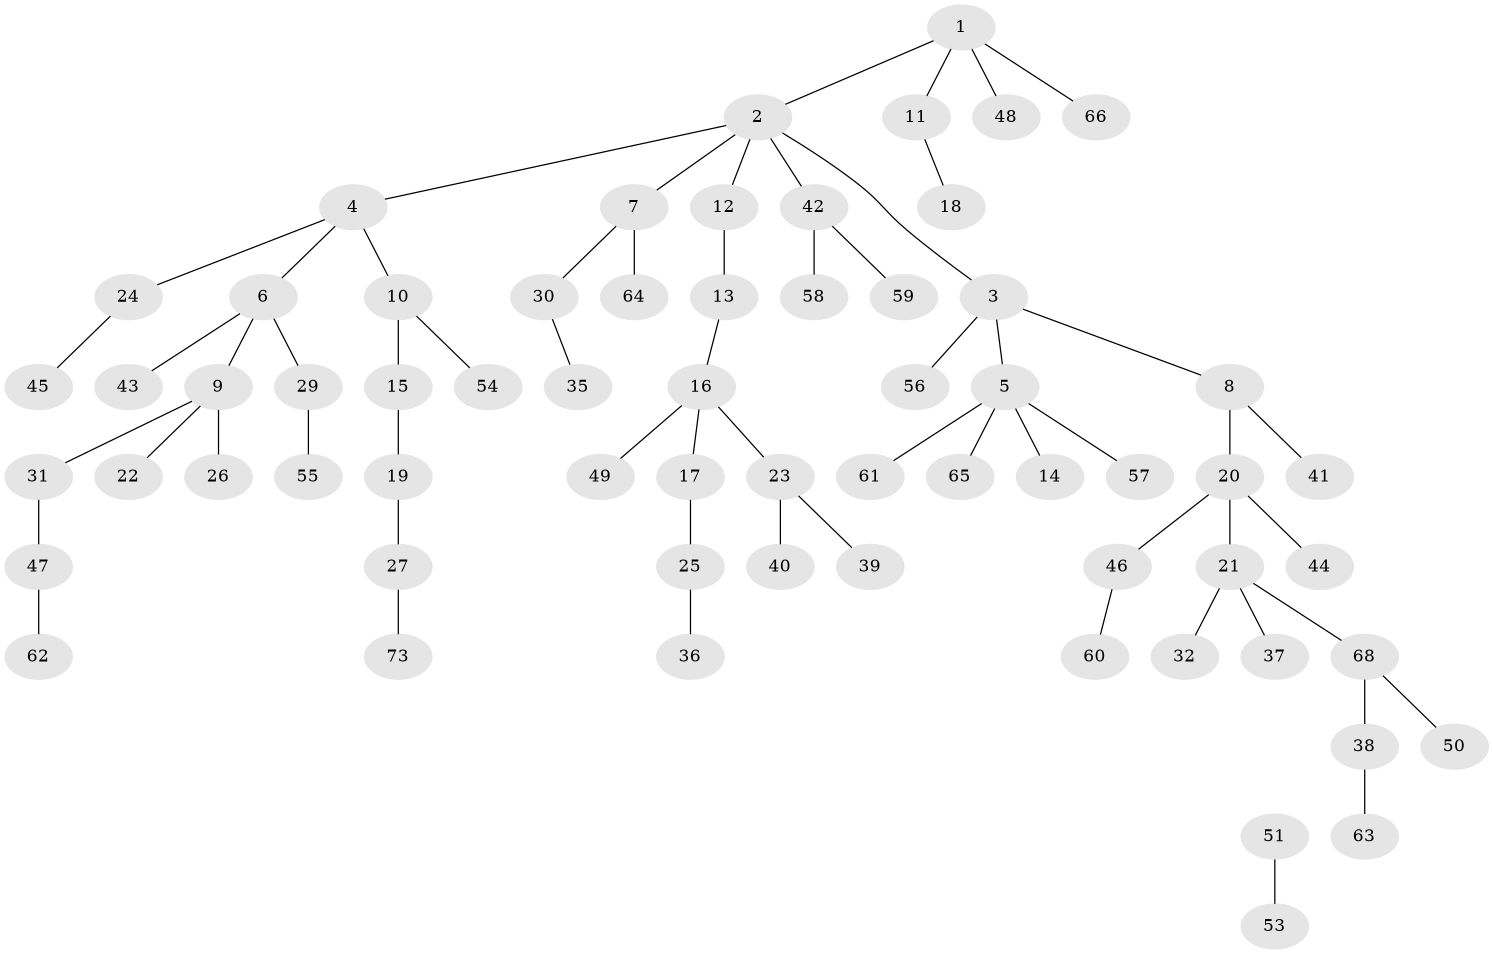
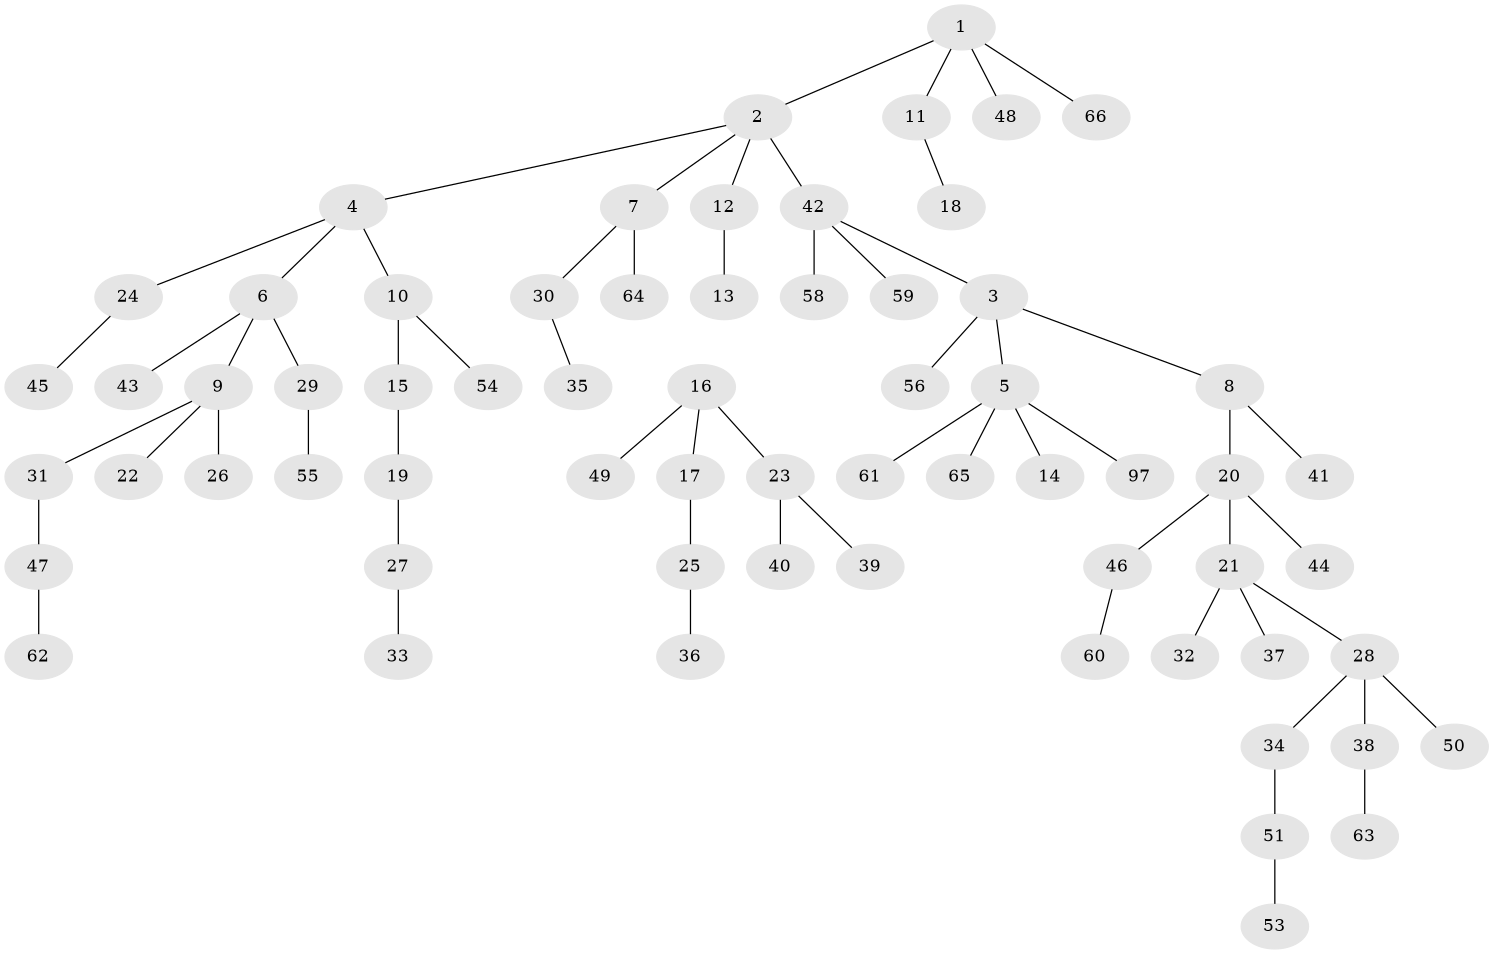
edge "2" -- "3": now "42" -- "3"
edge "13" -- "16": removed
node "57": label "57" -> "97"
node "73": label "73" -> "33"
node "68": label "68" -> "28"
node "34": added
